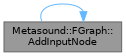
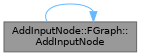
node "Metasound::FGraph:: AddInputNode": label "Metasound::FGraph:: AddInputNode" -> "AddInputNode::FGraph:: AddInputNode"
